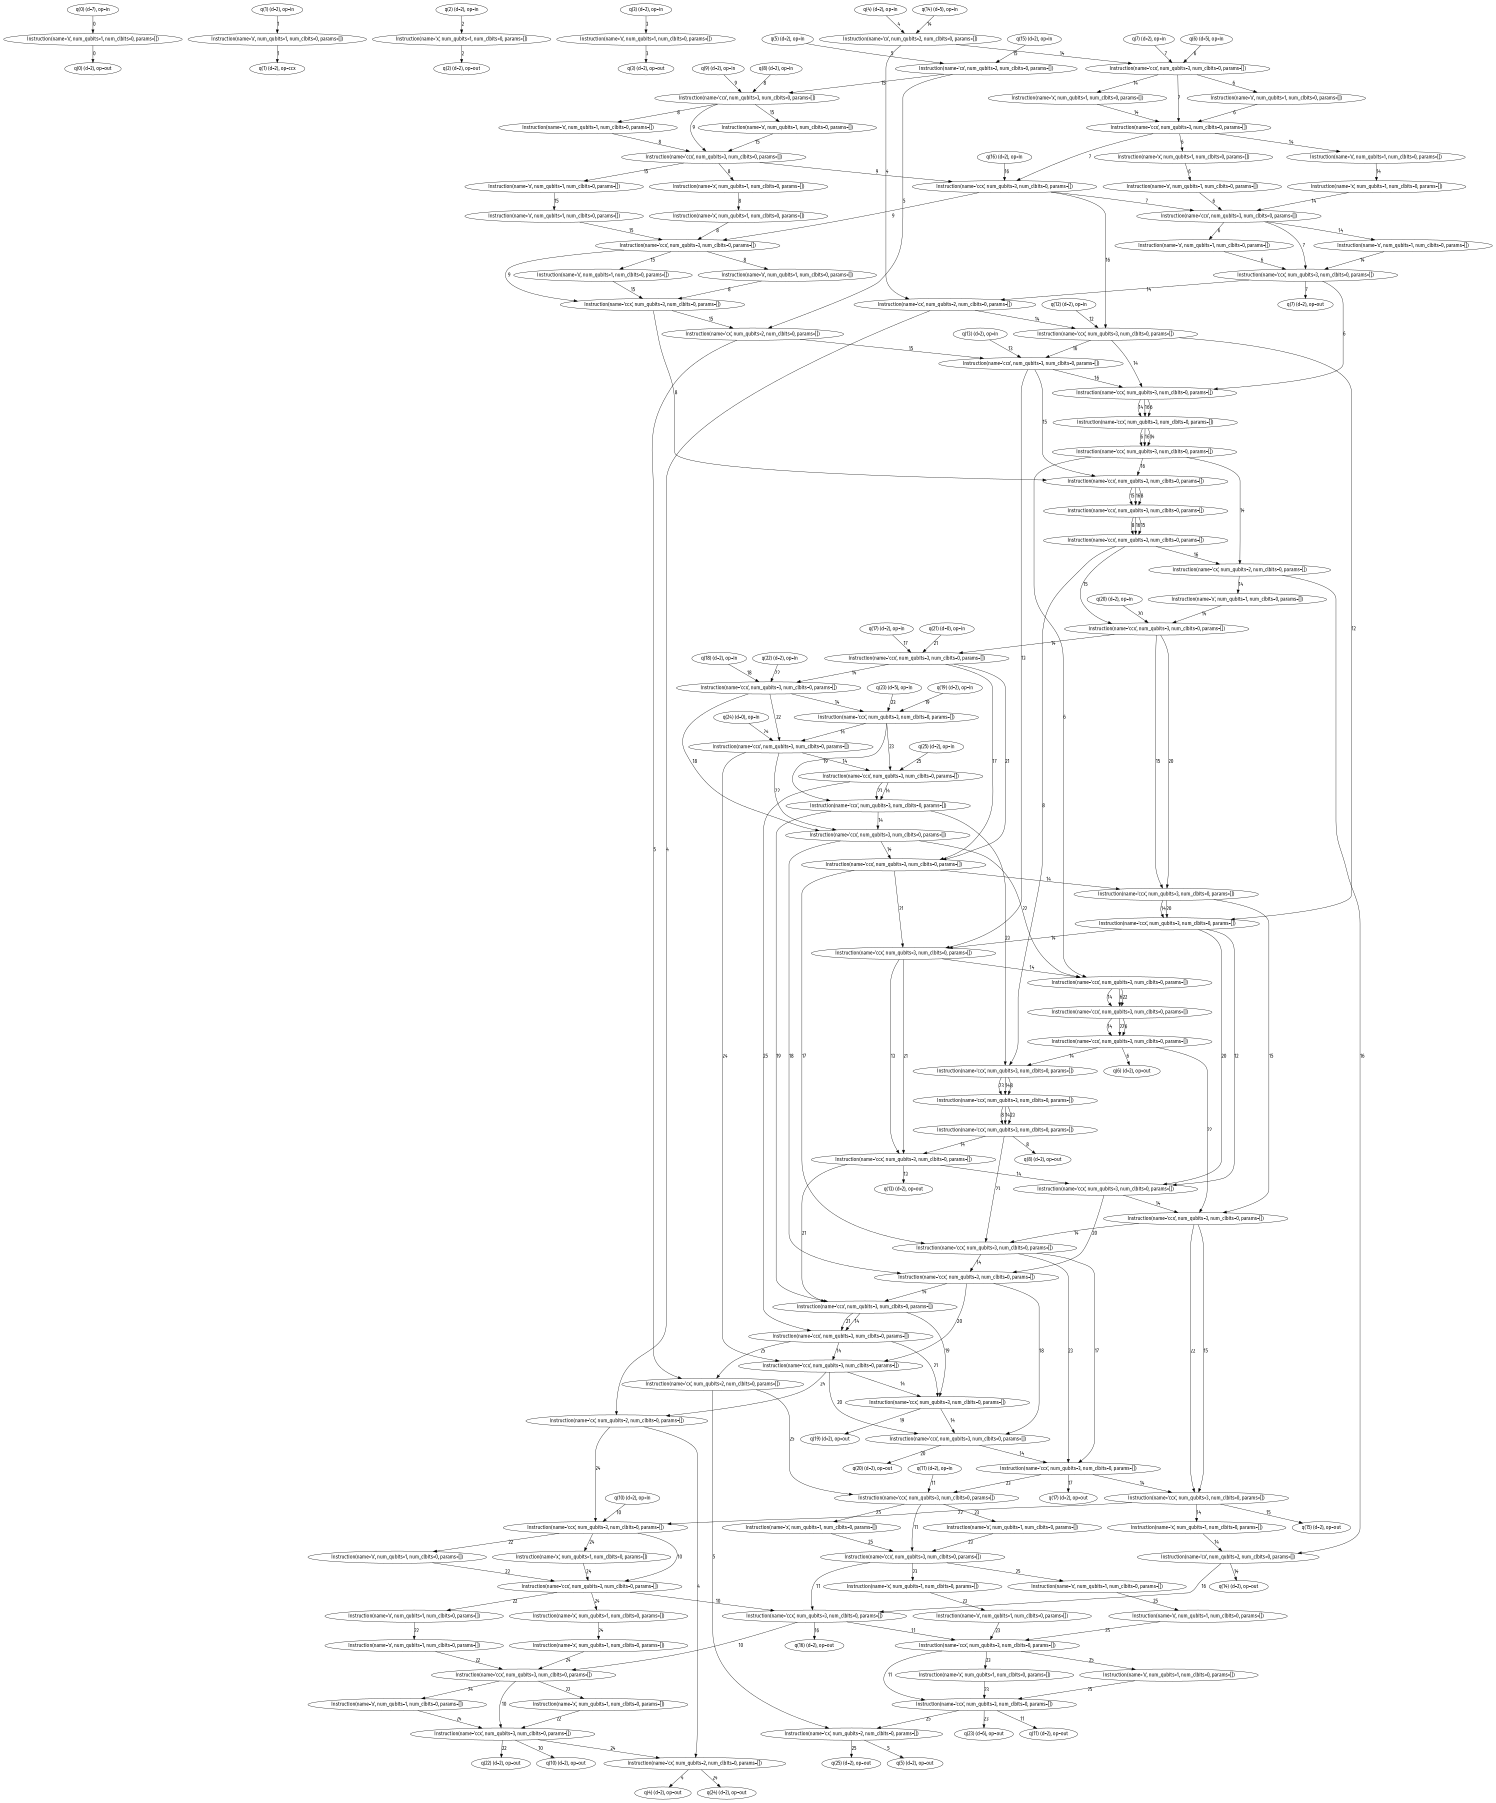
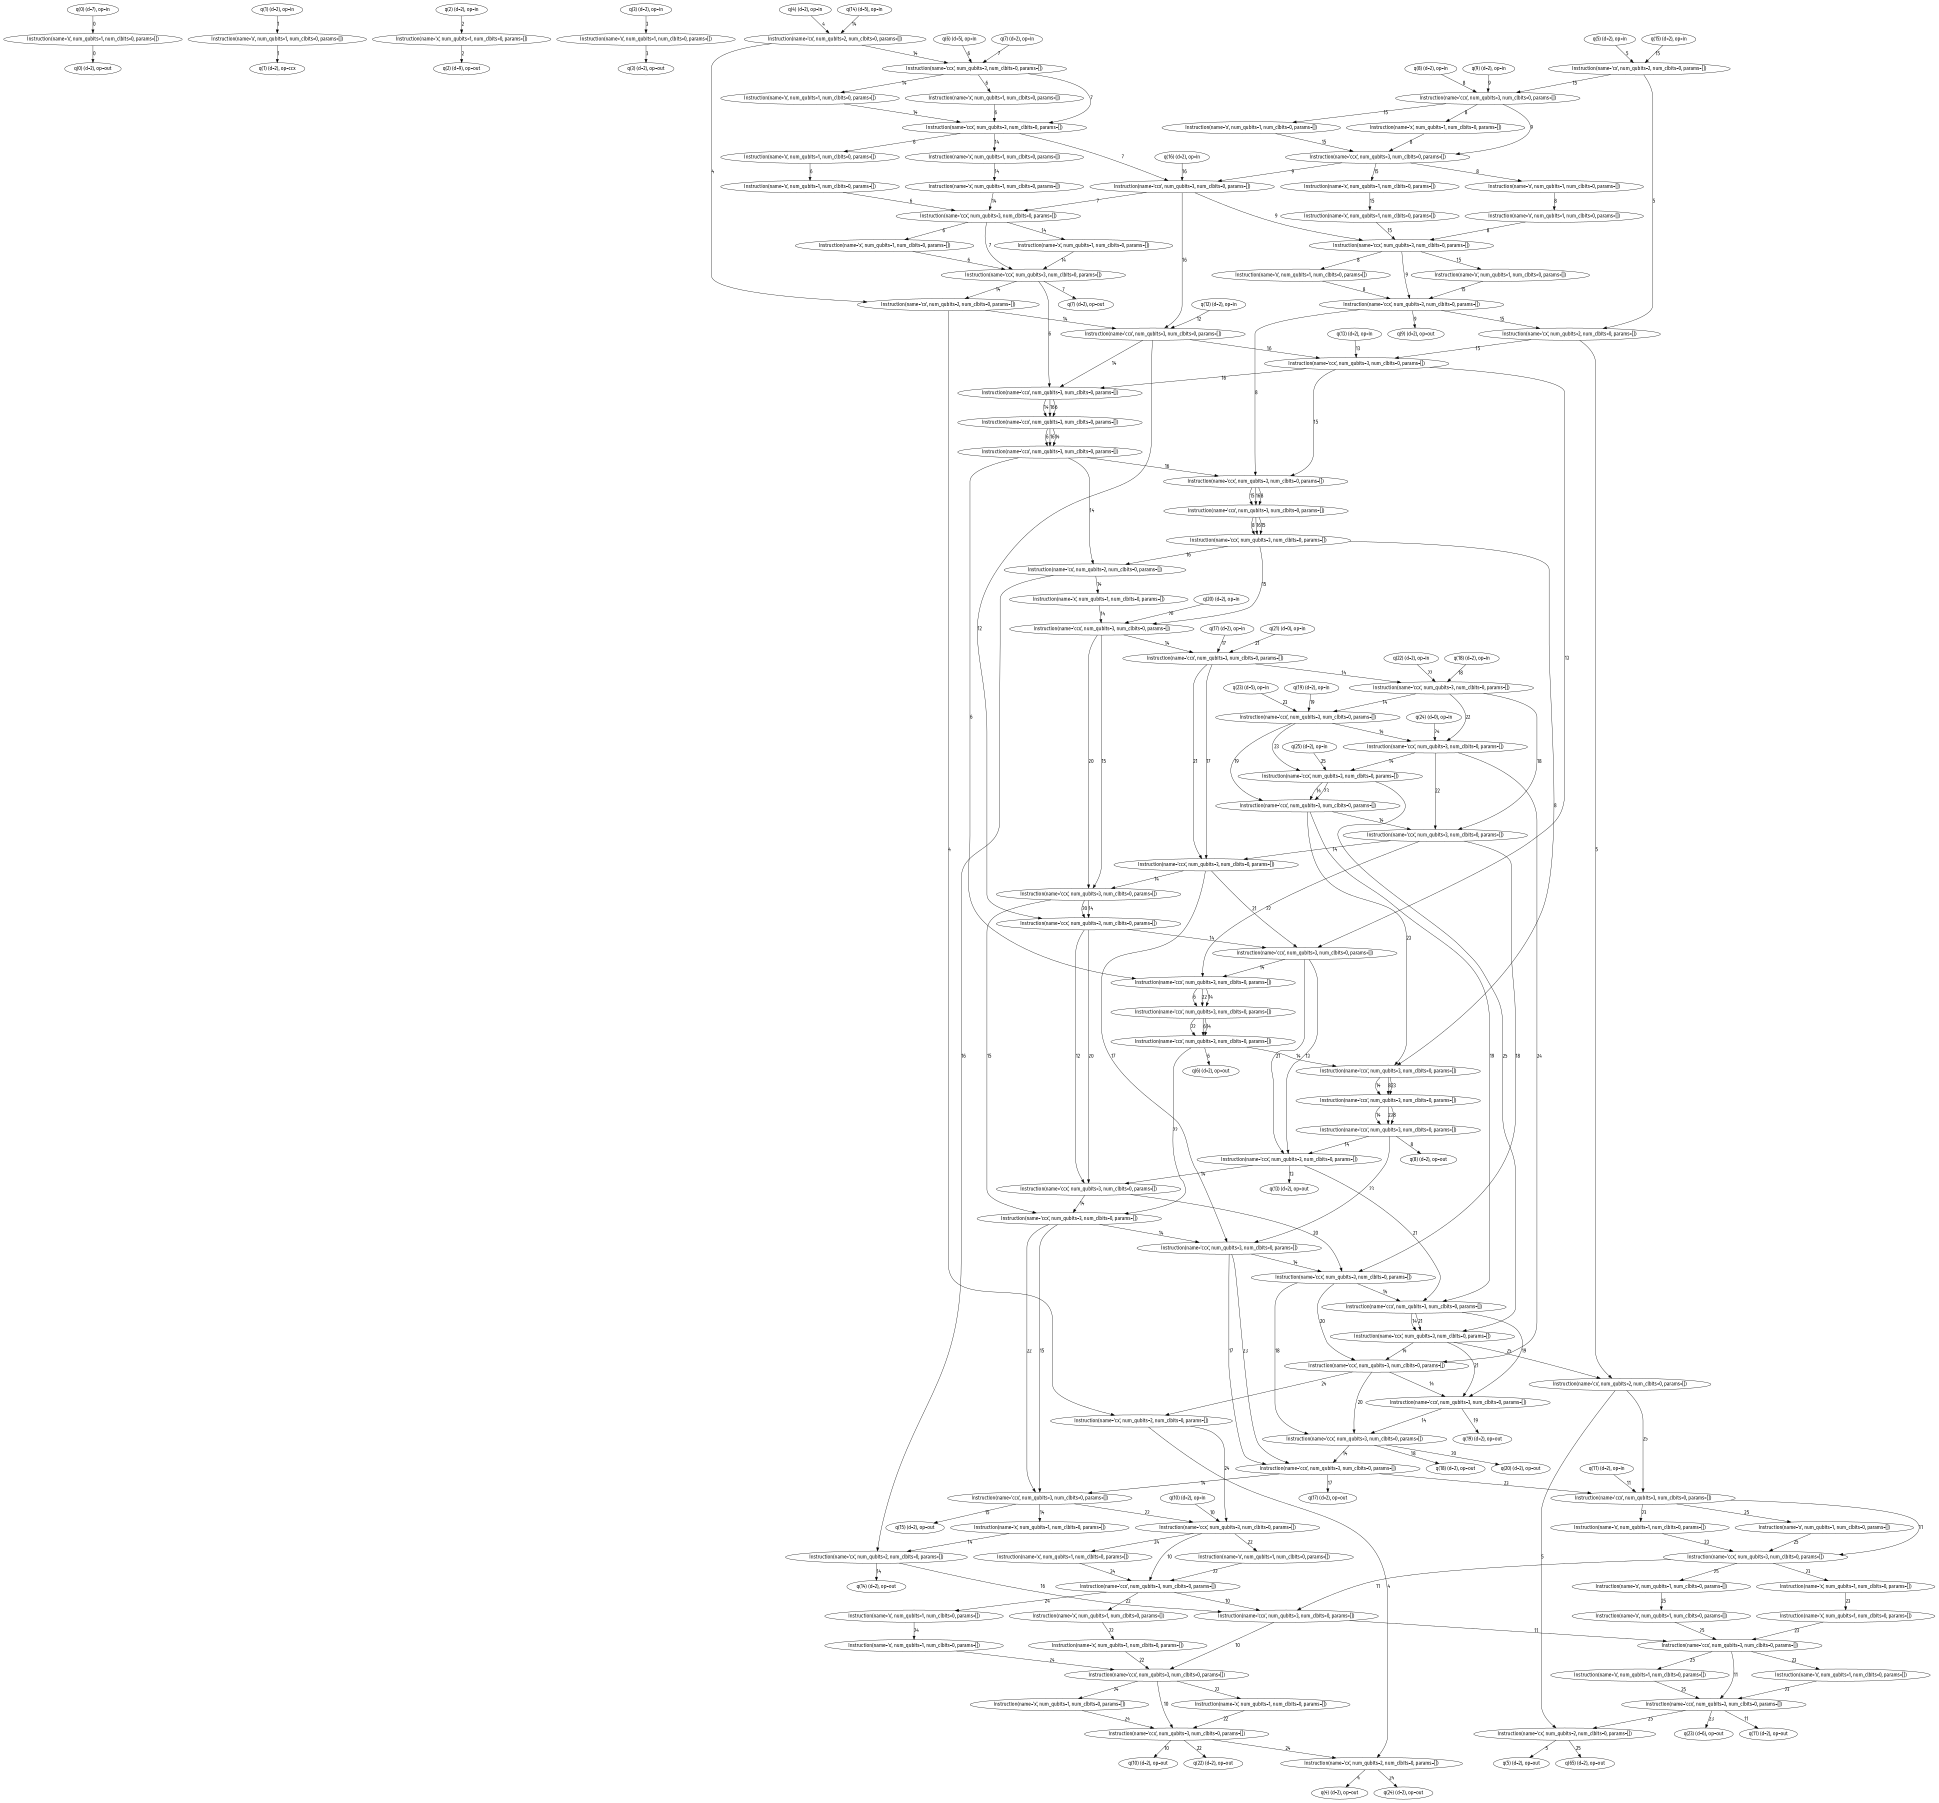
node "q(2) (d=2), op=out": label "q(2) (d=2), op=out" -> "q(2) (d=9), op=out"
node "q(9) (d=2), op=out": added
node "q(18) (d=2), op=out": added
node "q(16) (d=2), op=out": removed
node "q(25) (d=2), op=out": label "q(25) (d=2), op=out" -> "q(65) (d=2), op=out"
